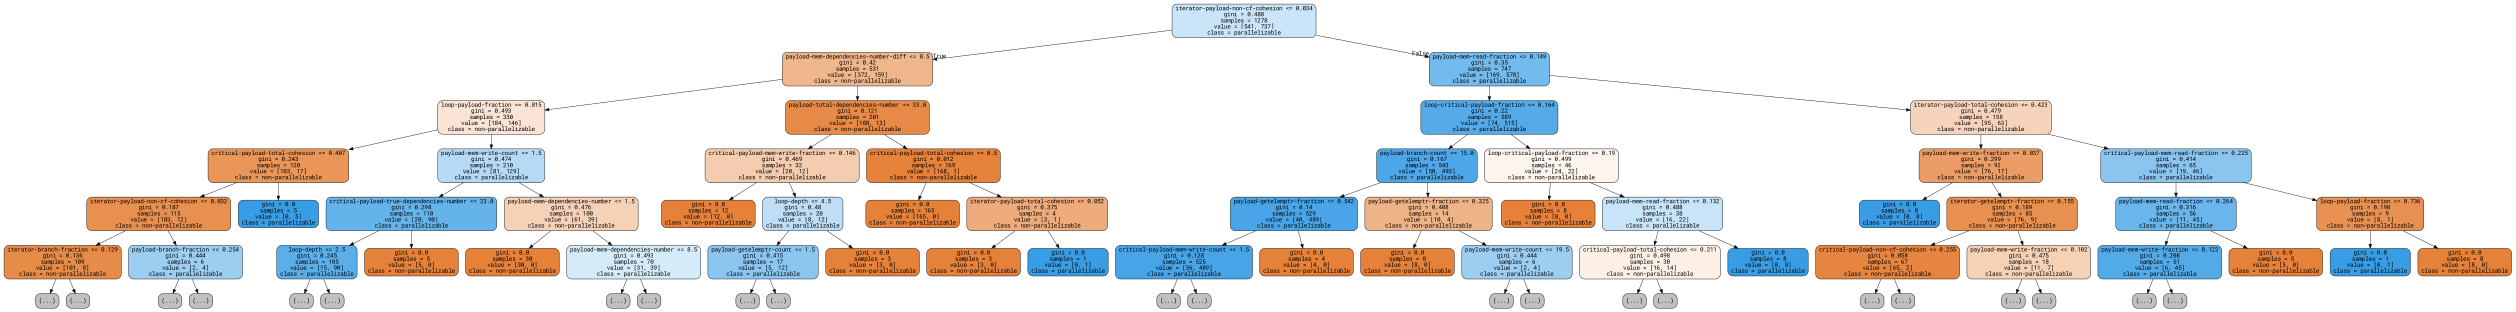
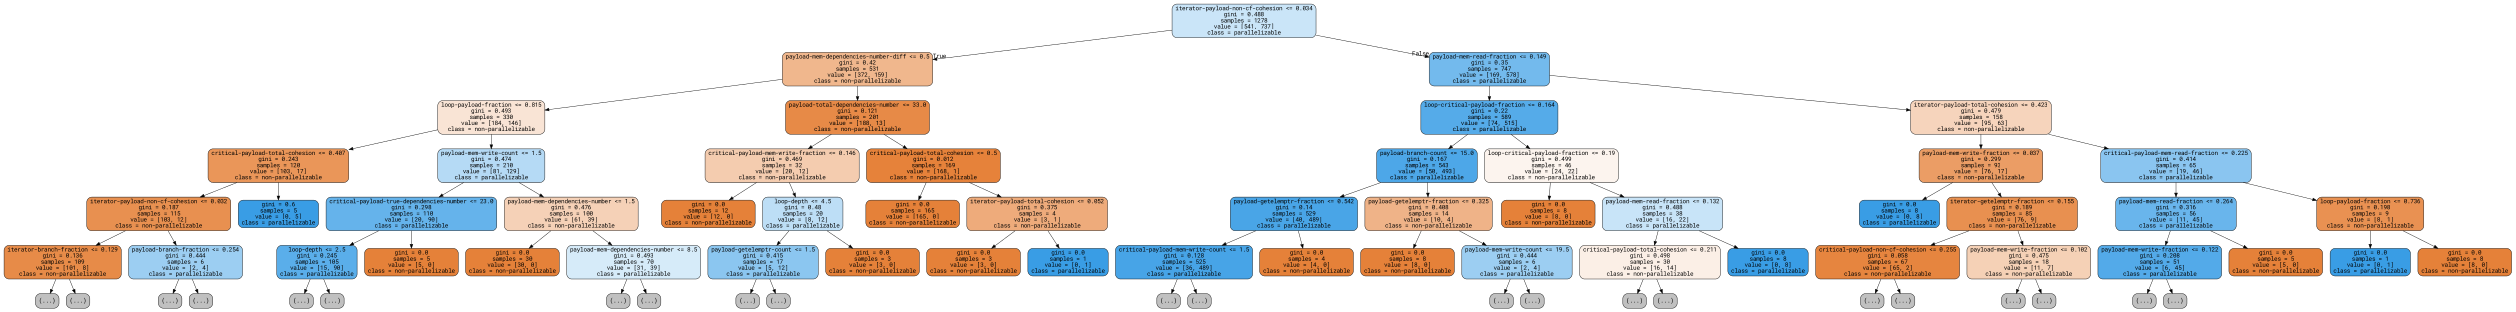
node "gini = 0.0 samples = 5 value = [0, 5] class = parallelizable": label "gini = 0.0 samples = 5 value = [0, 5] class = parallelizable" -> "gini = 0.6 samples = 5 value = [0, 5] class = parallelizable"
